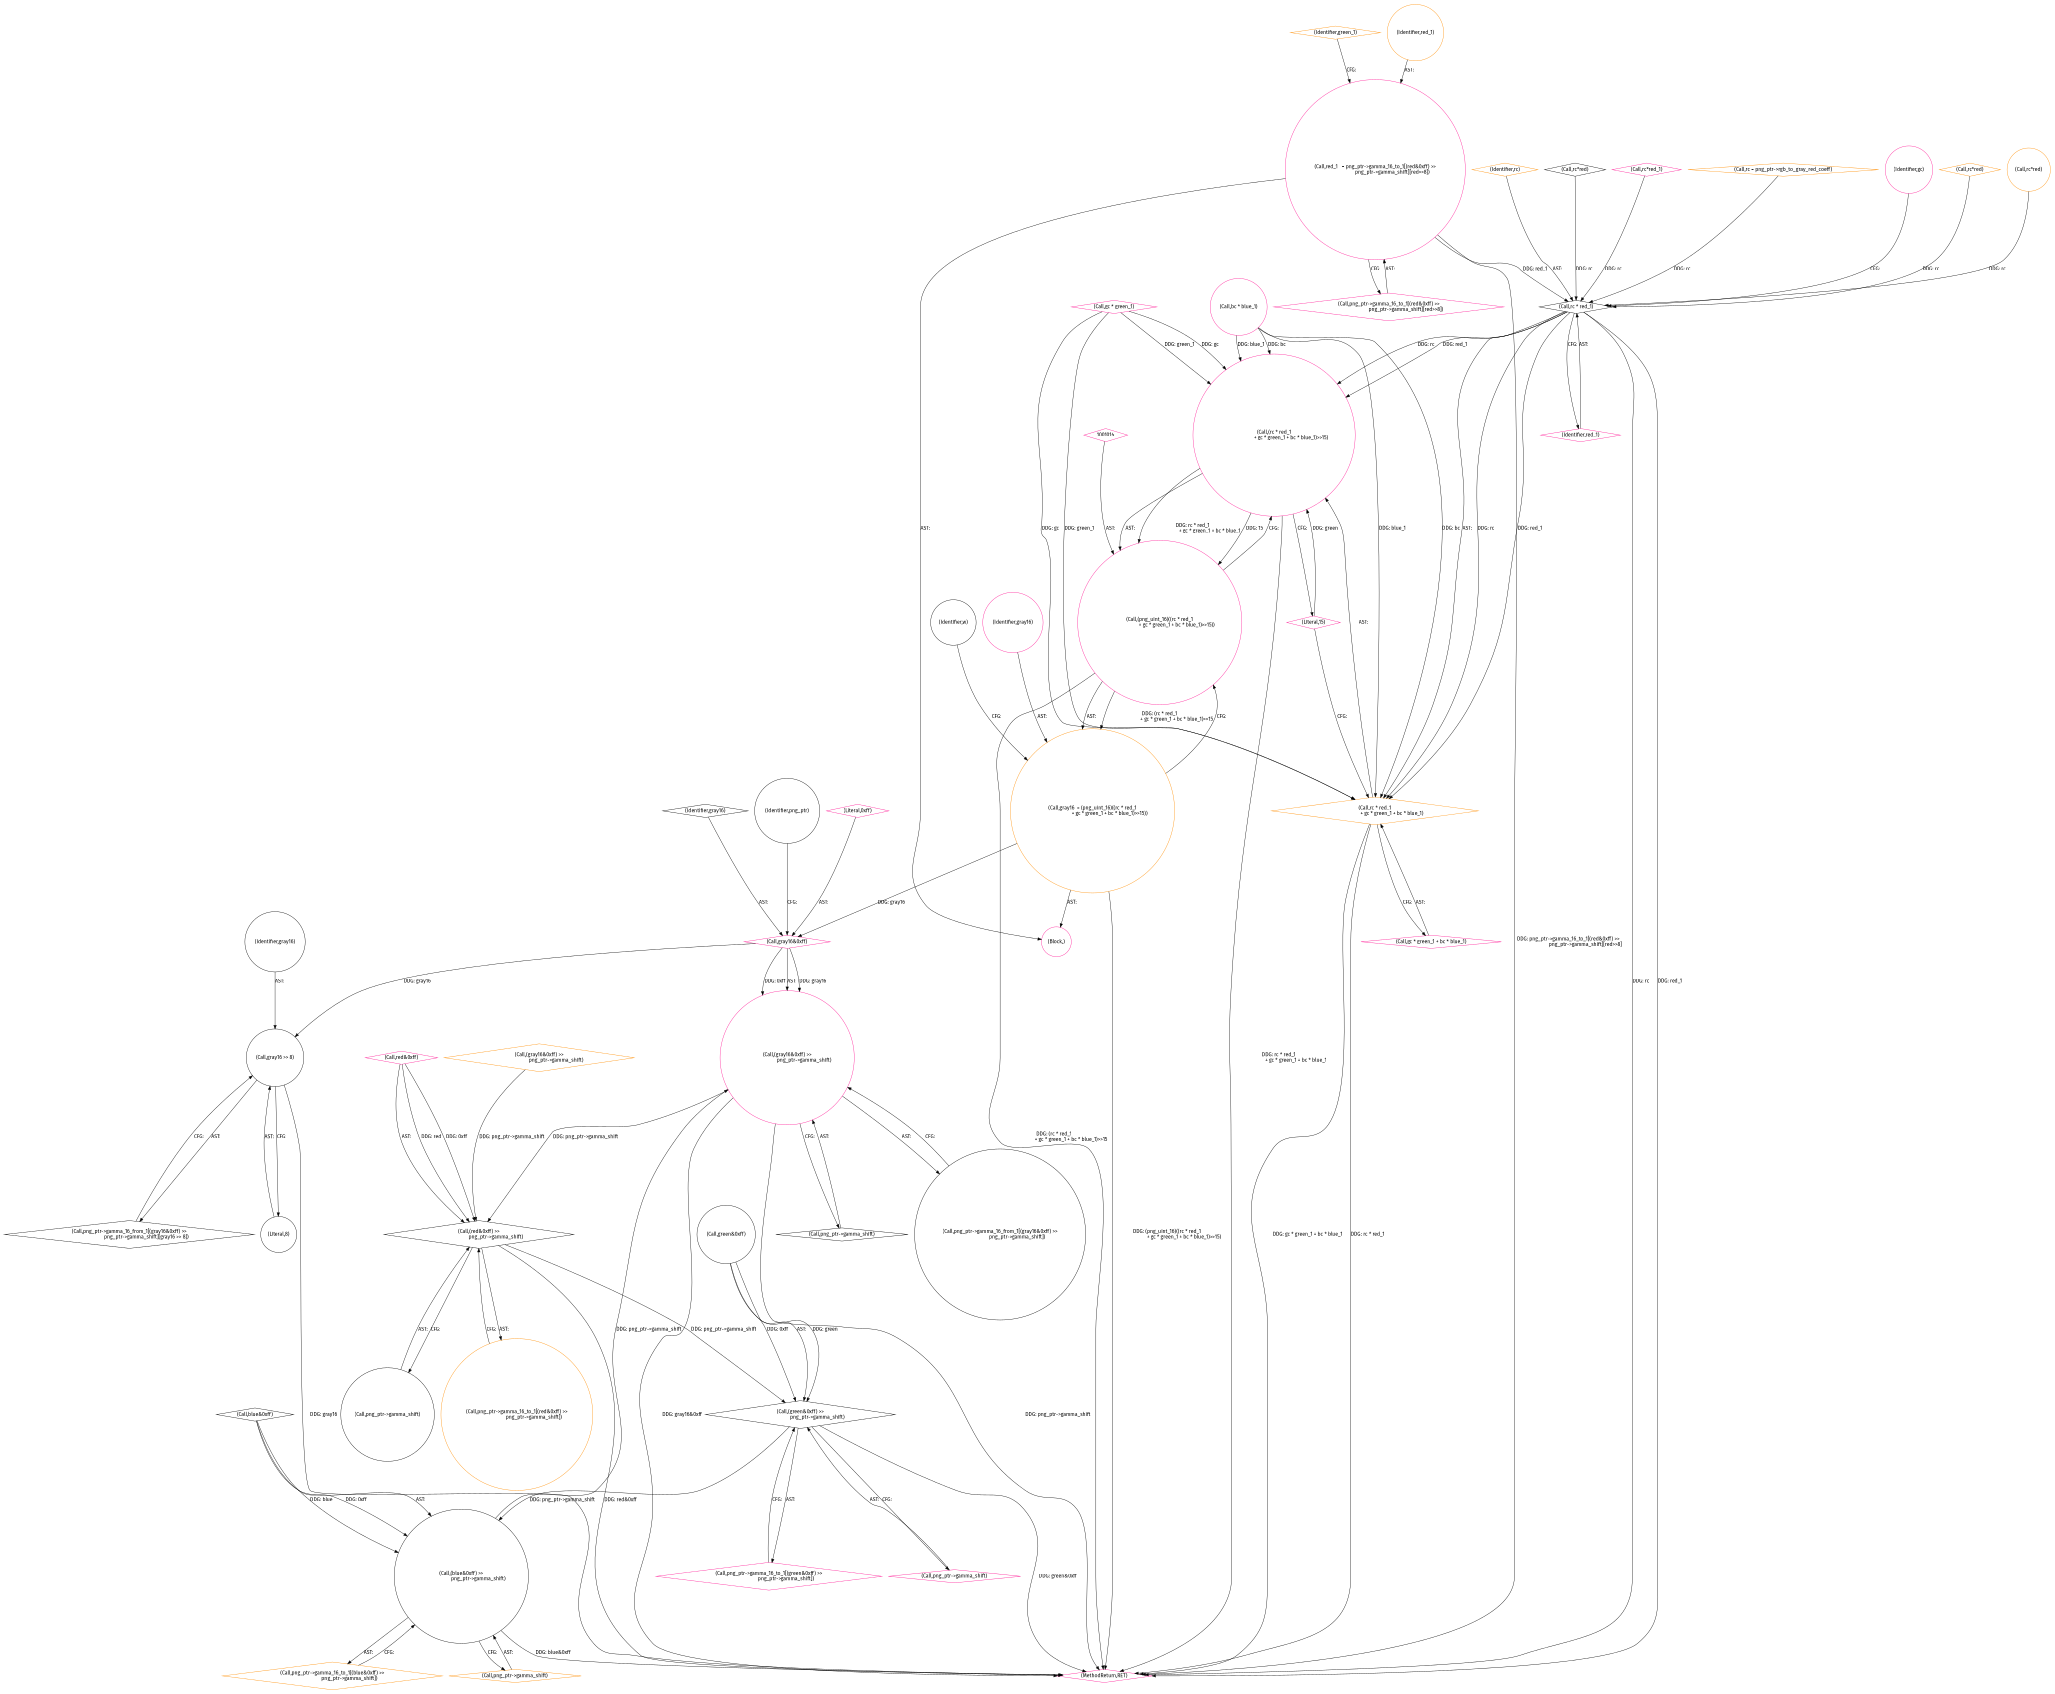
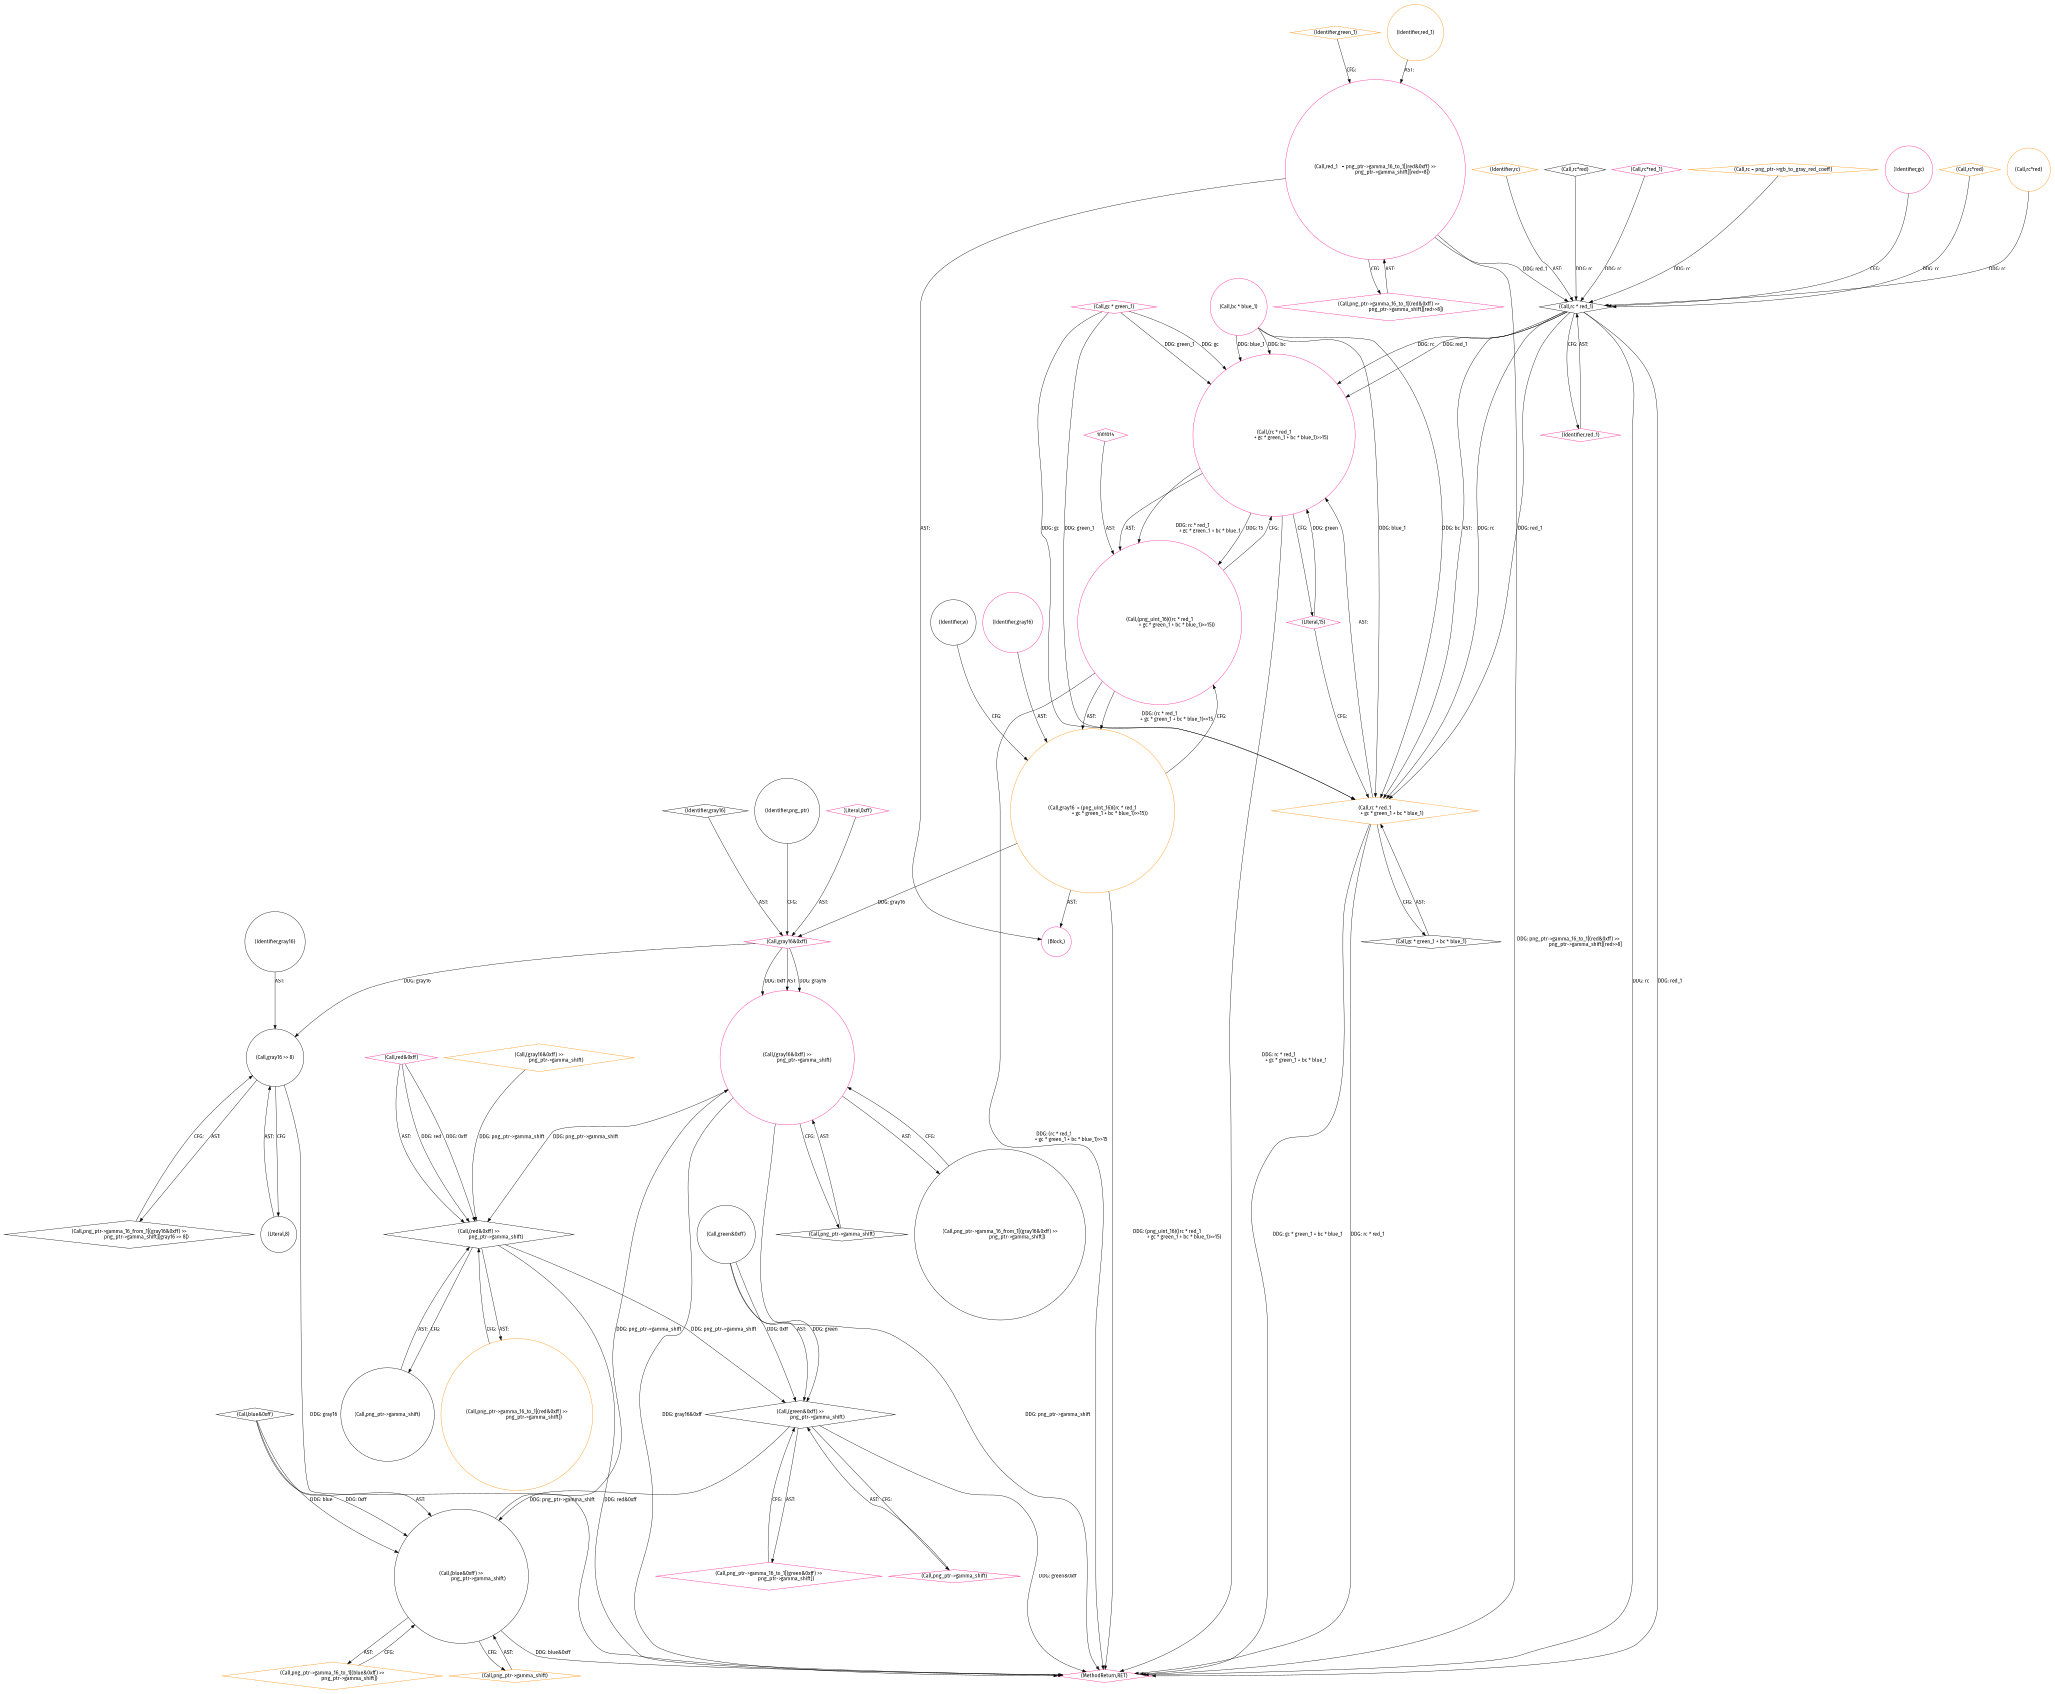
node "(Call,gc * green_1 + bc * blue_1)": color deeppink -> black
